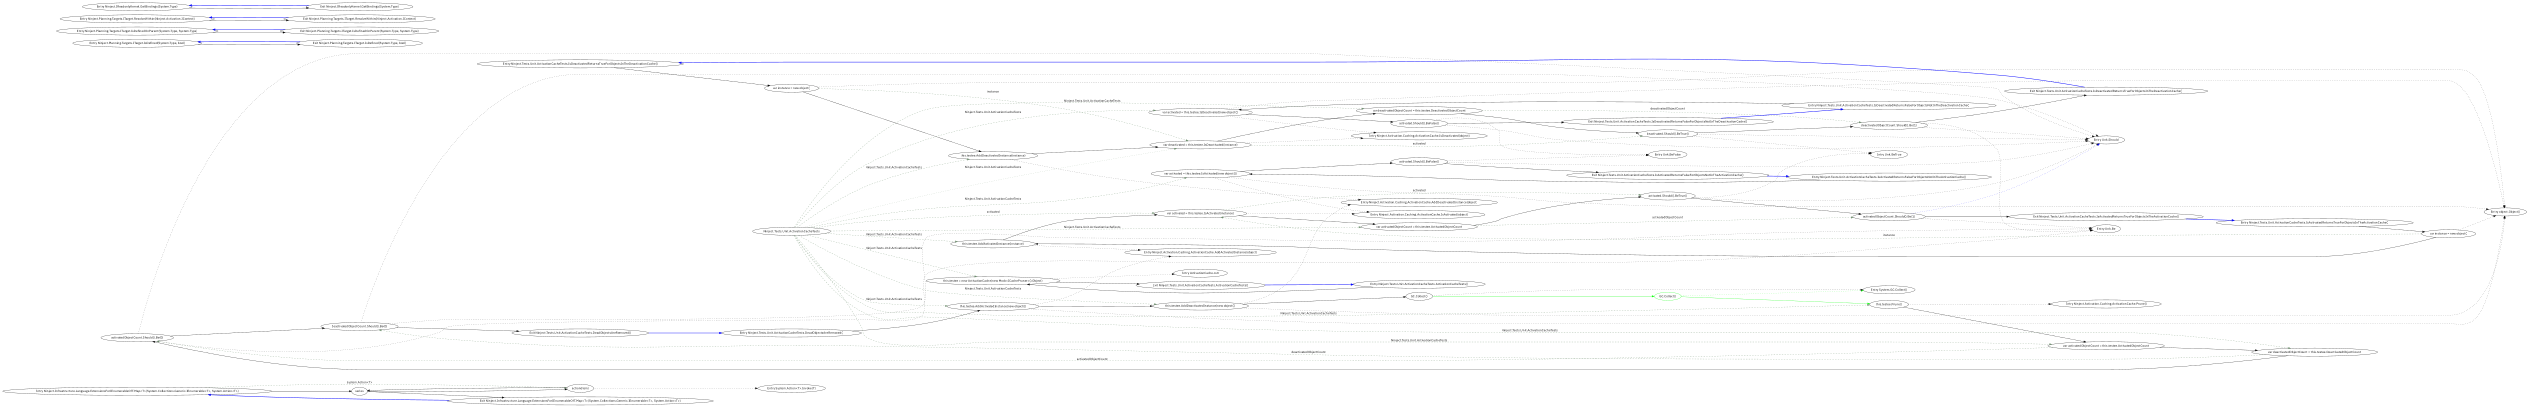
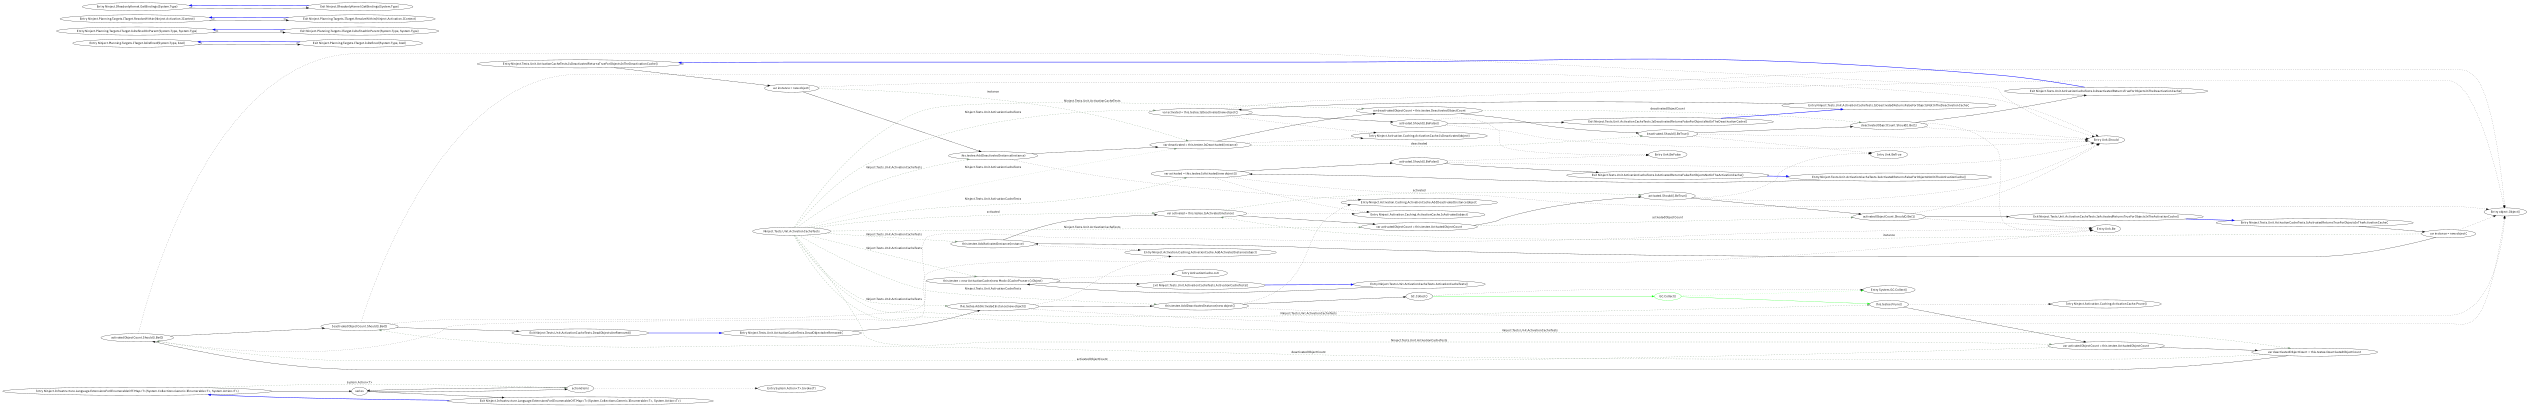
edge "var deactivated = this.testee.IsDeactivated(instance)" -> "deactivated.Should().BeTrue()": label "activated" -> "deactivated"
edge "activatedObjectCount.Should().Be(1)" -> "Entry Unk.Should": color blue -> black
